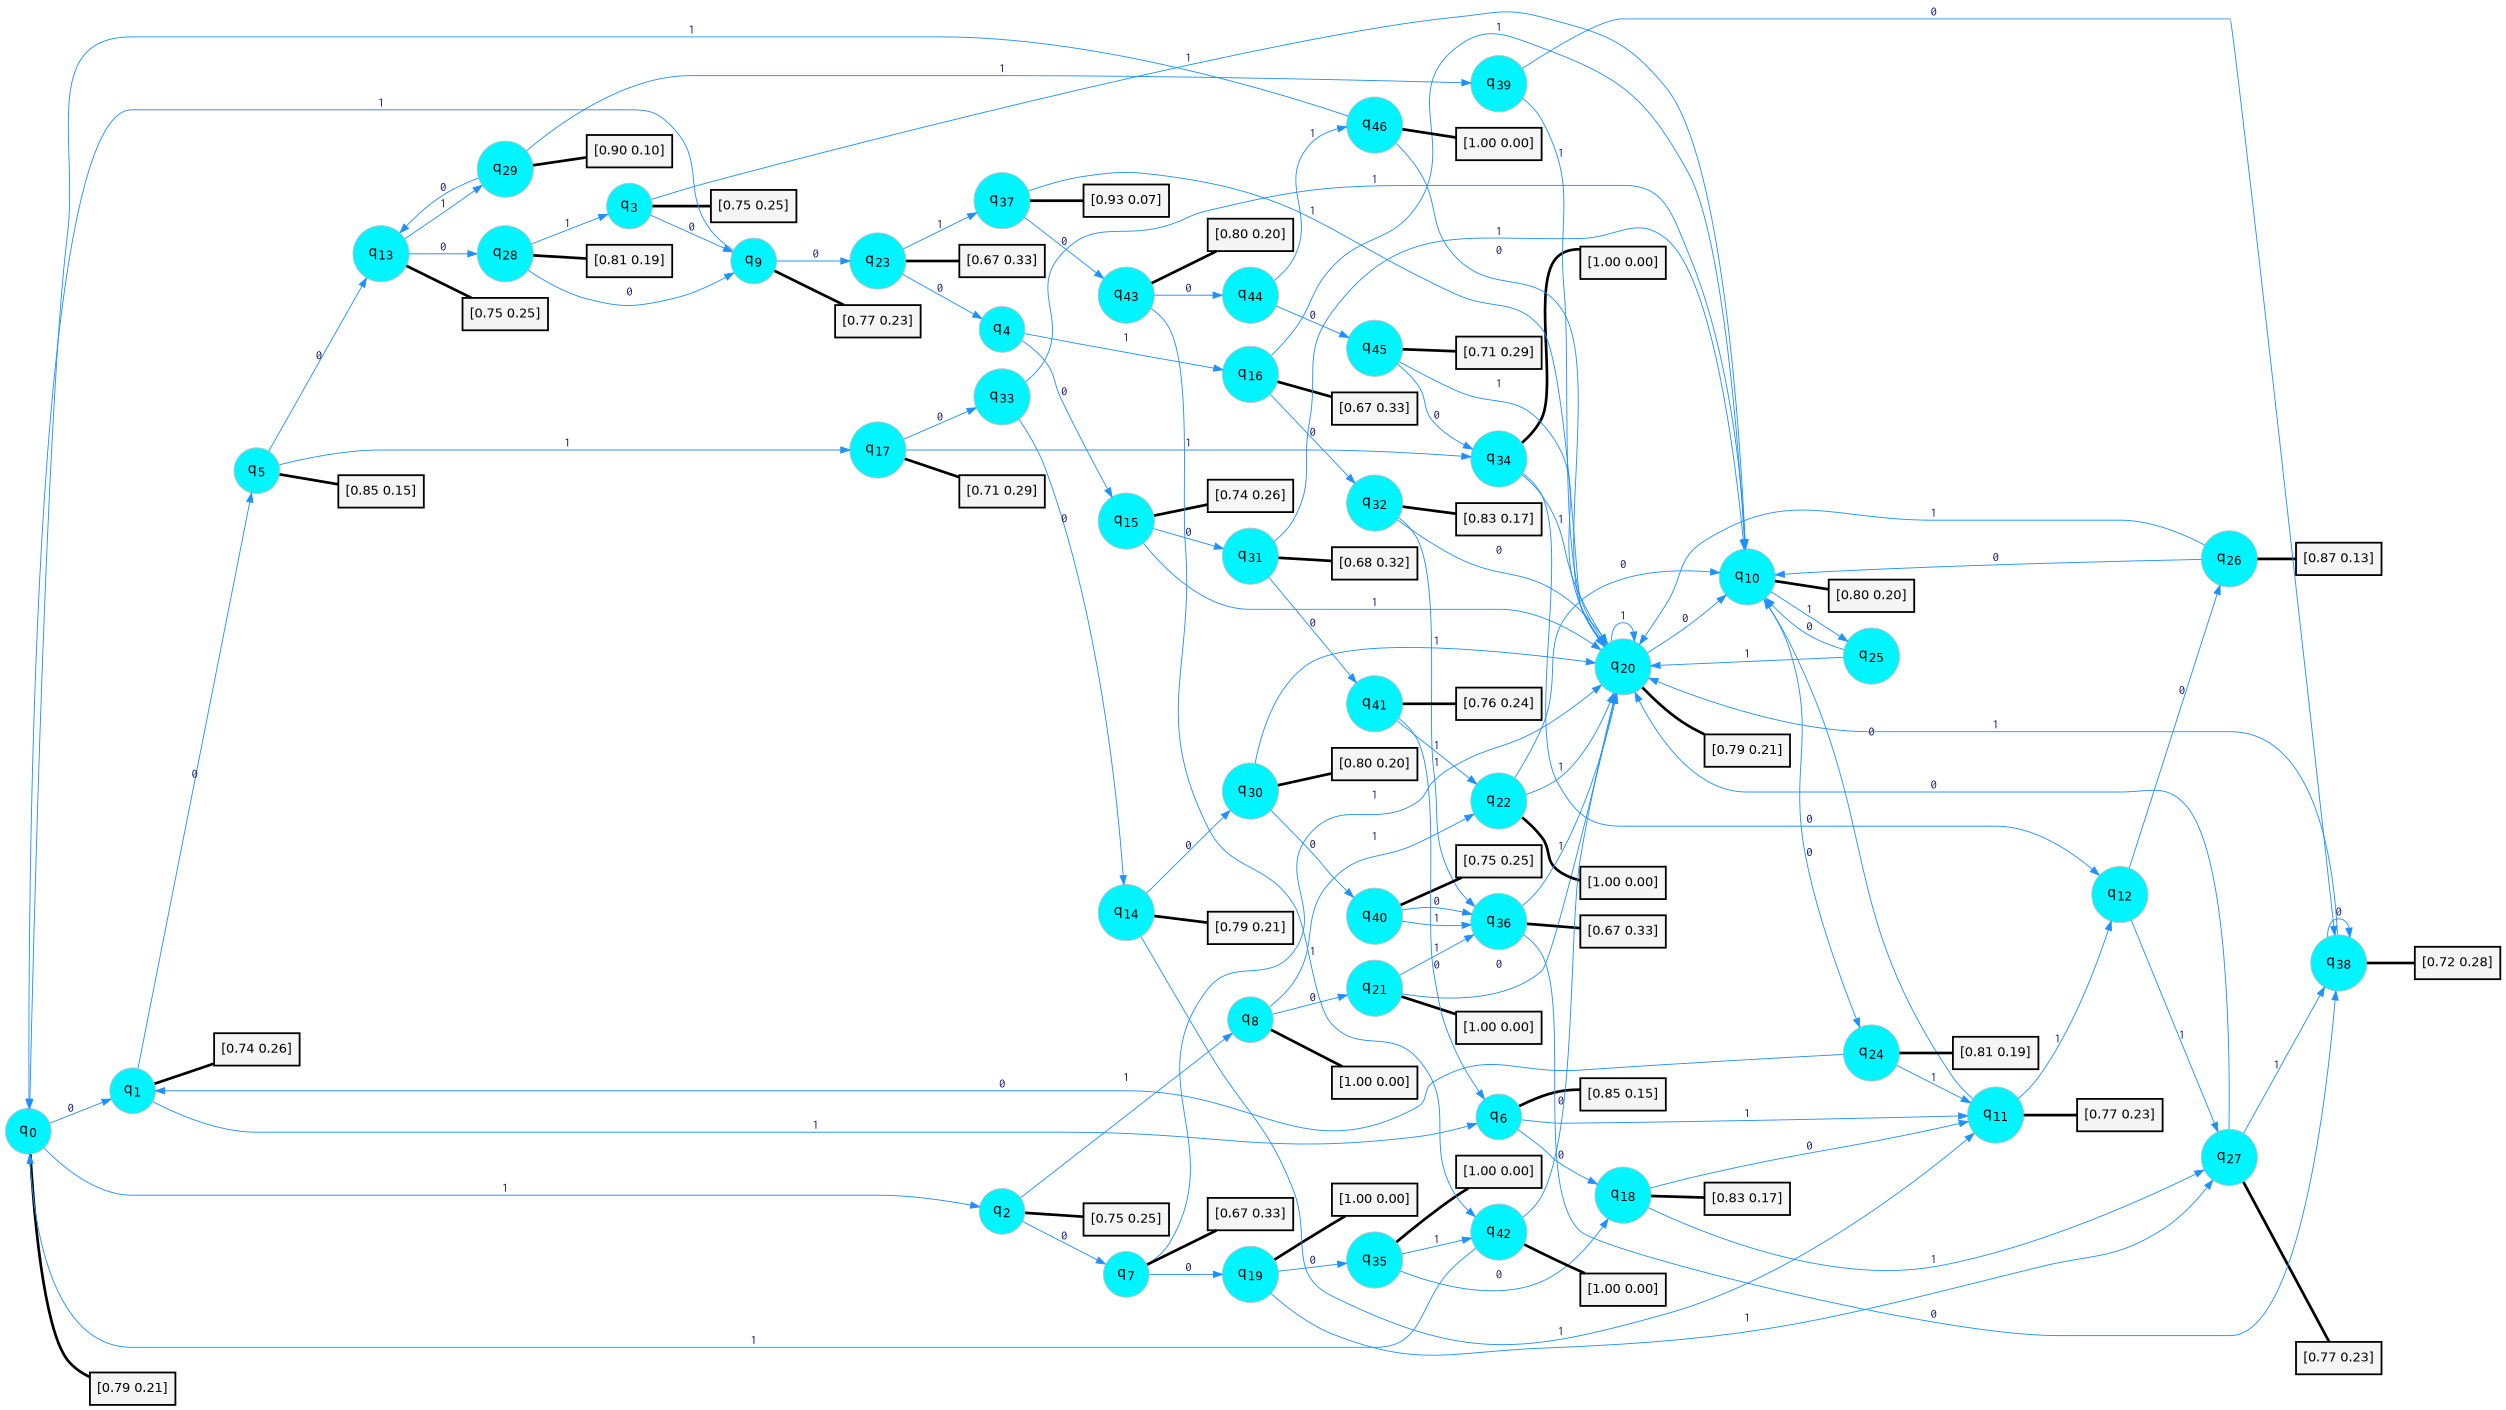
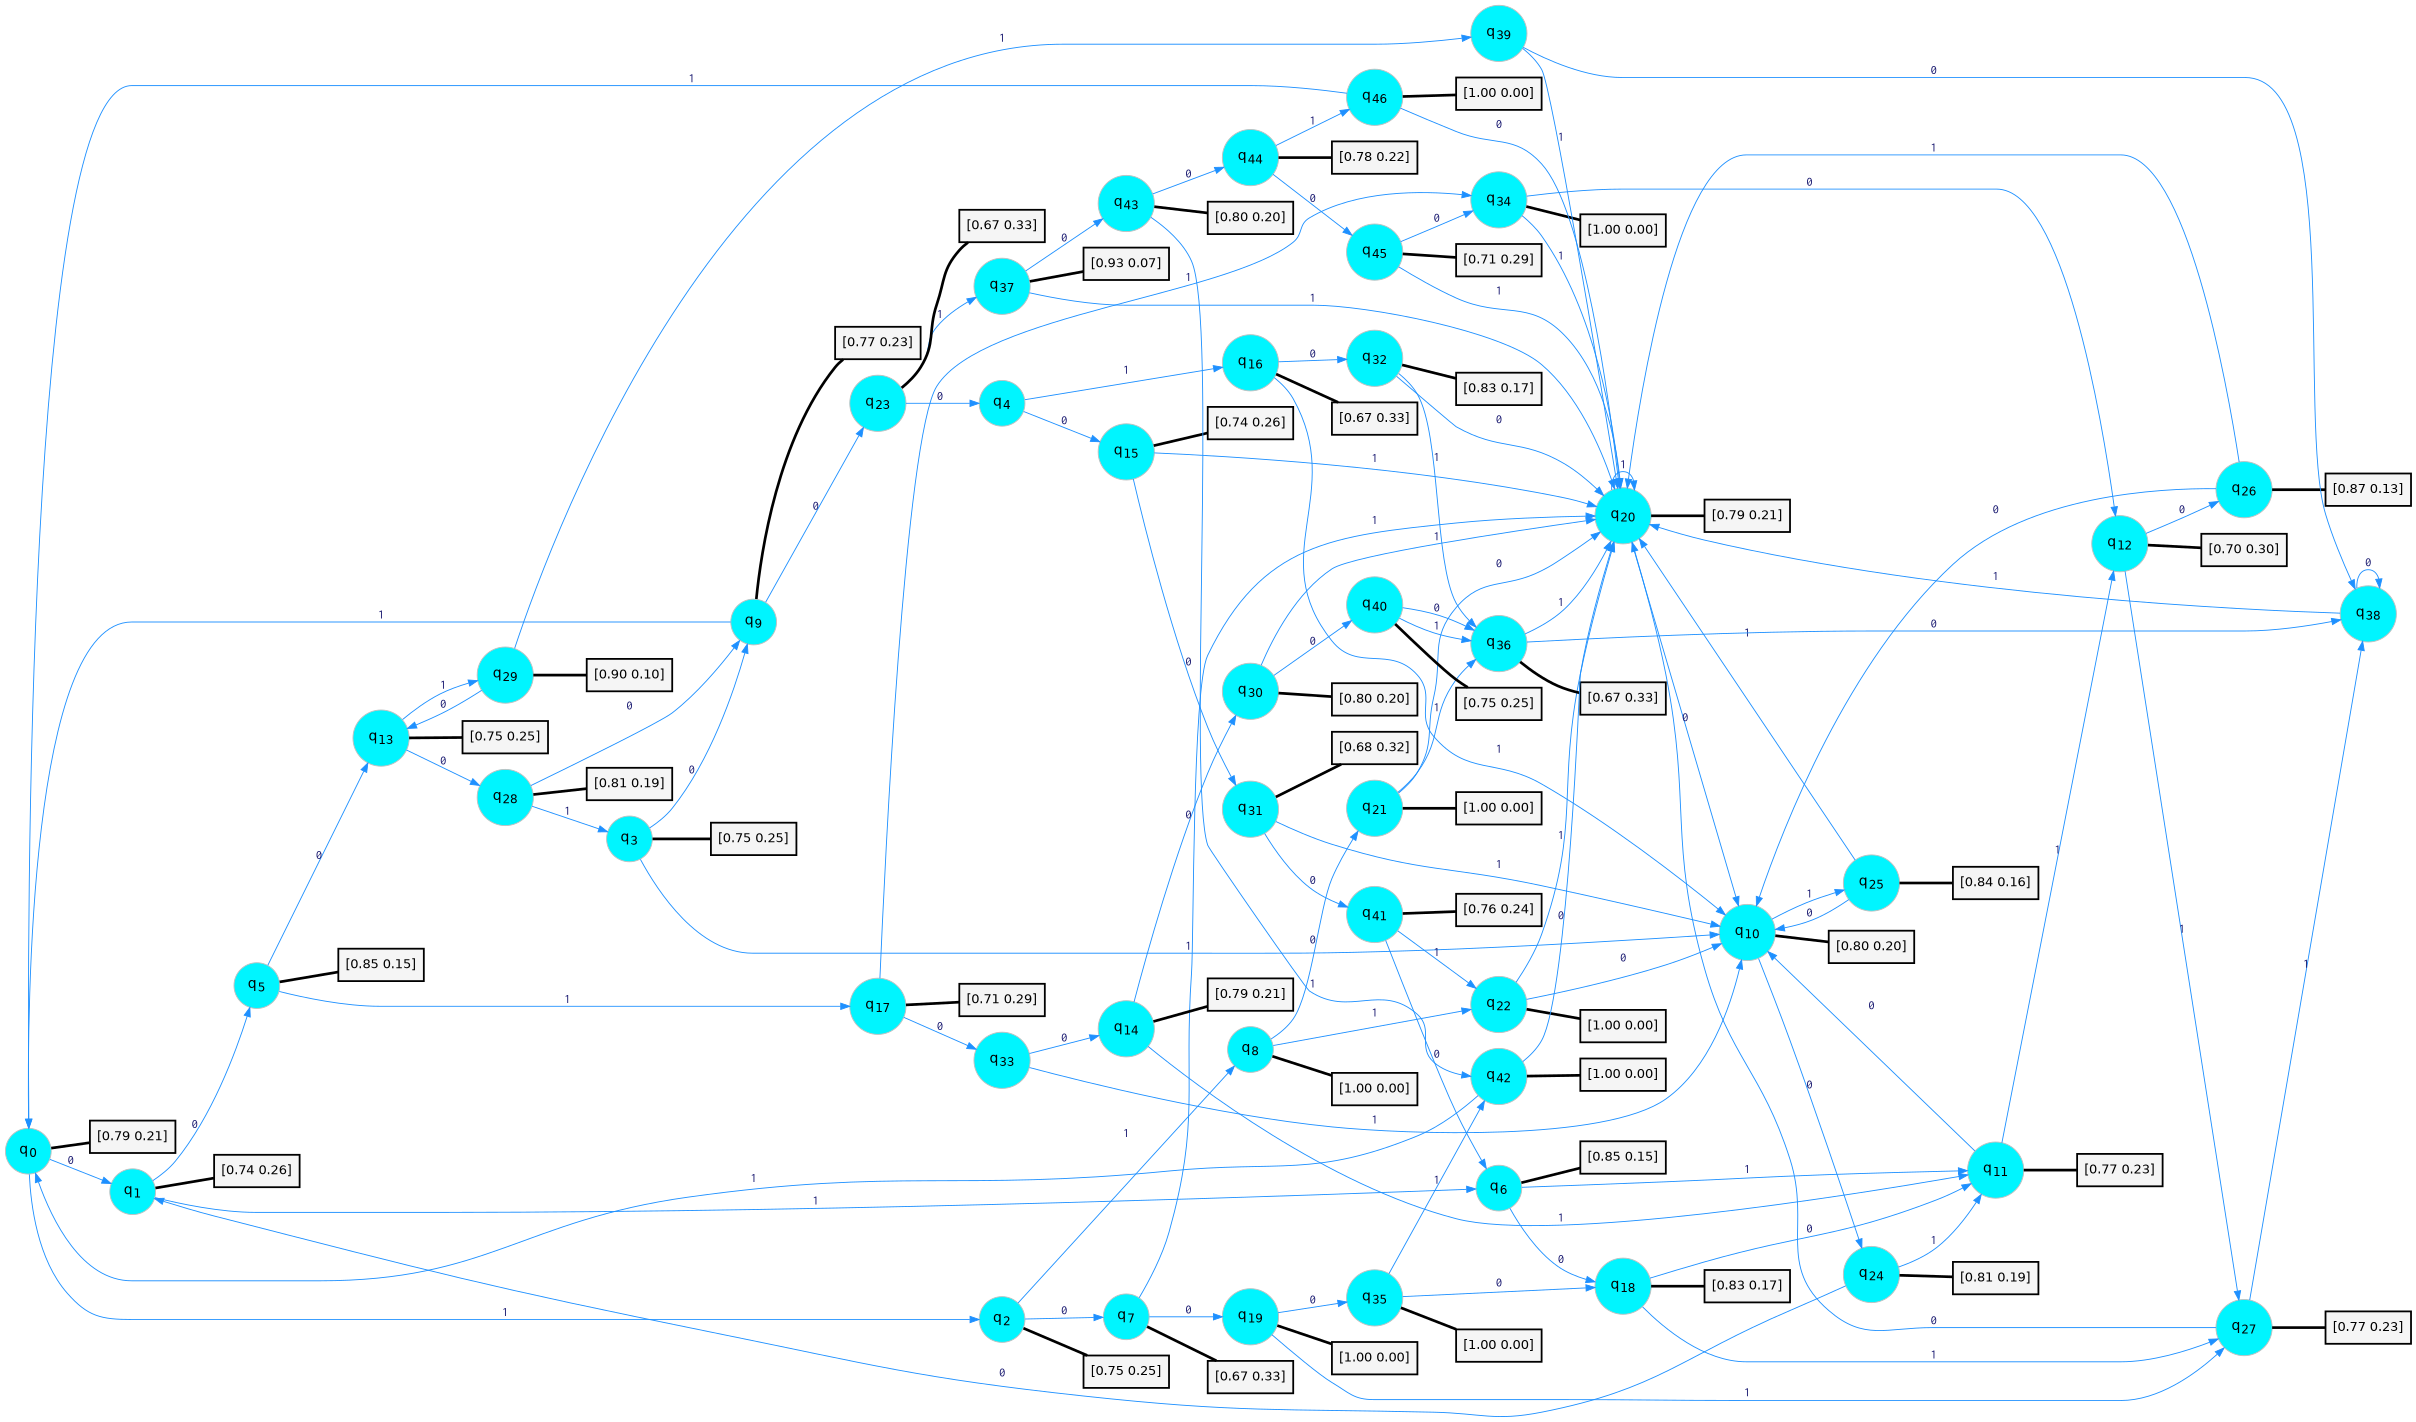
node "[0.78 0.22]": added
node "[0.70 0.30]": added
node "[0.84 0.16]": added
node "[0.72 0.28]": removed
